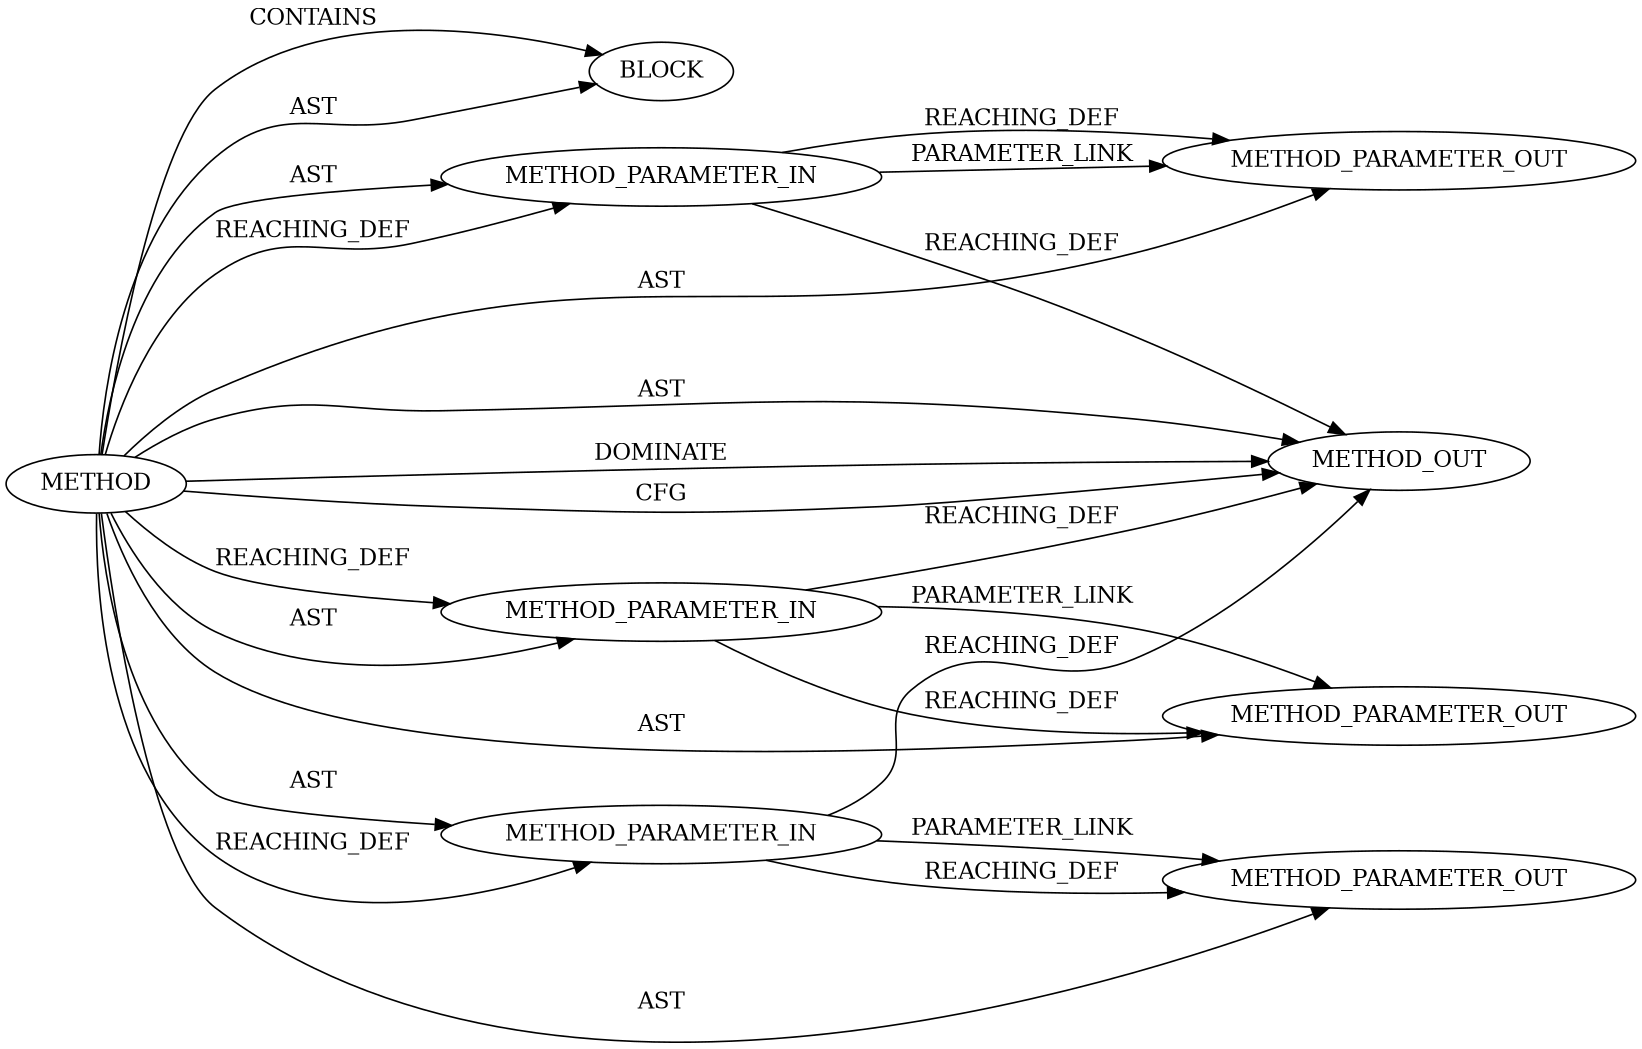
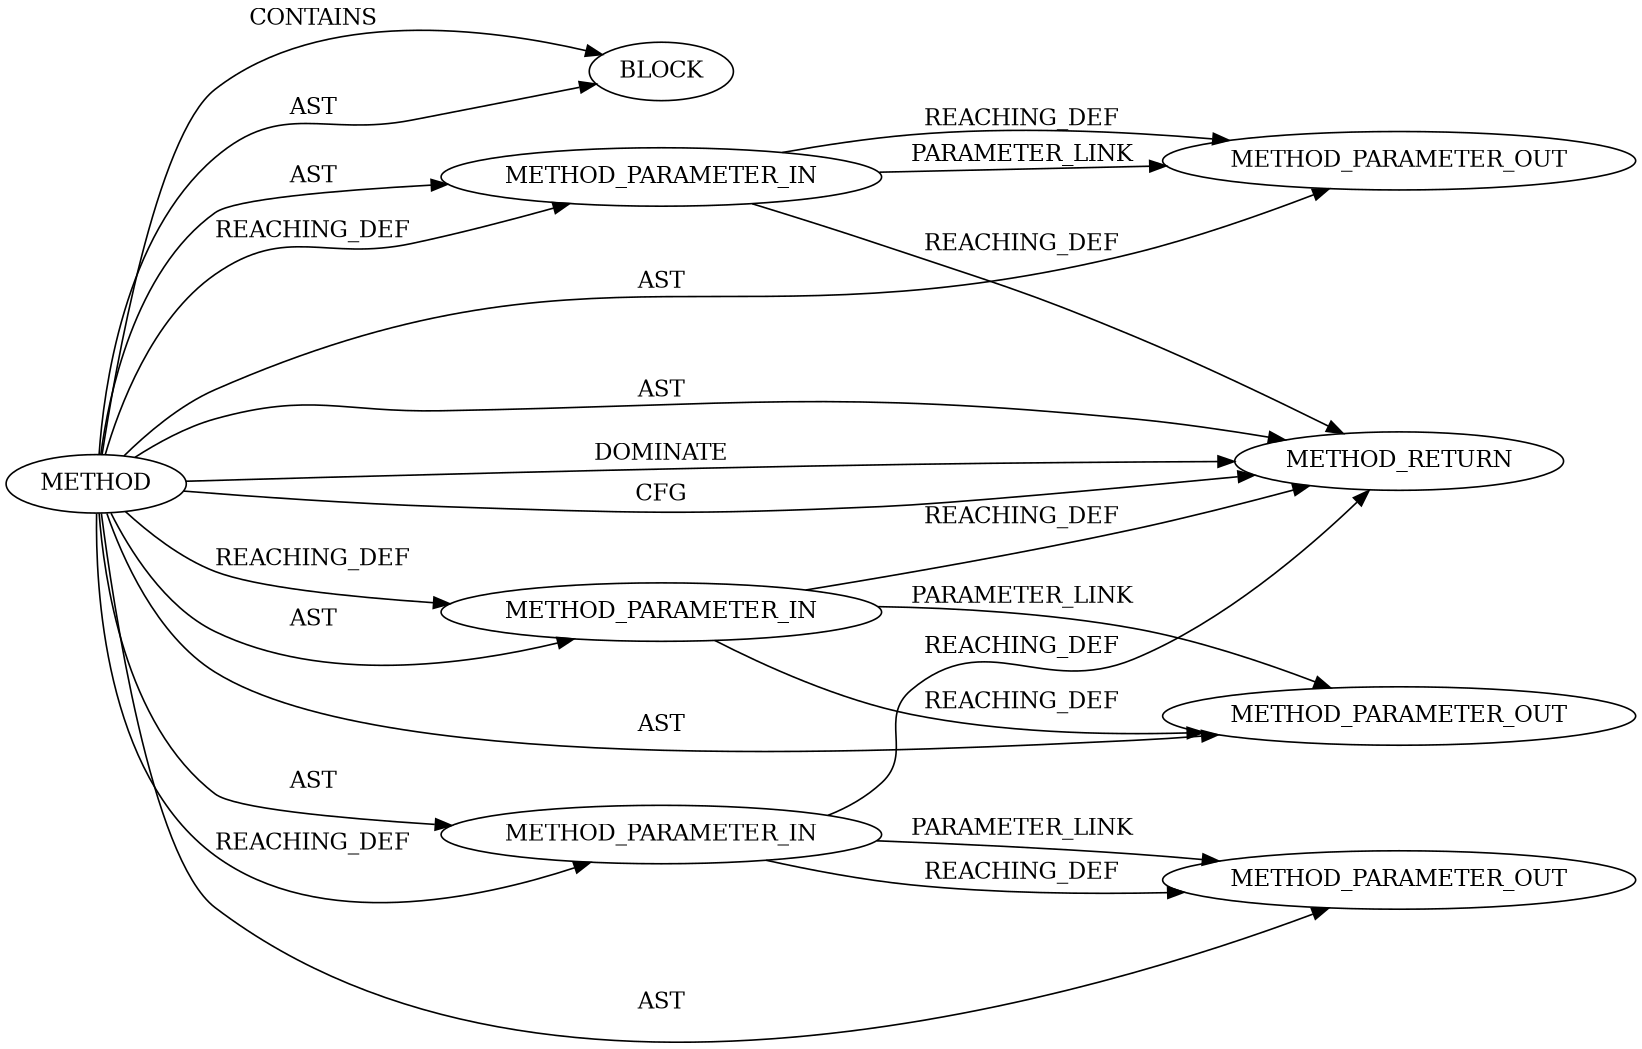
node "METHOD_OUT": label "METHOD_OUT" -> "METHOD_RETURN"
